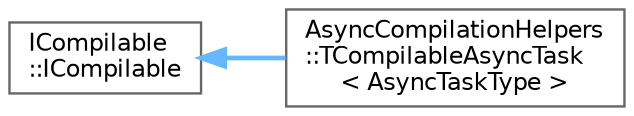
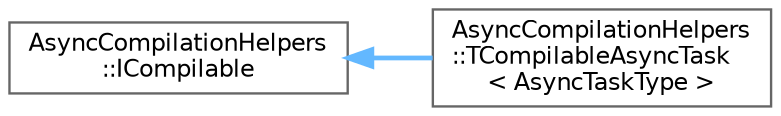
node "ICompilable ::ICompilable": label "ICompilable ::ICompilable" -> "AsyncCompilationHelpers ::ICompilable"
